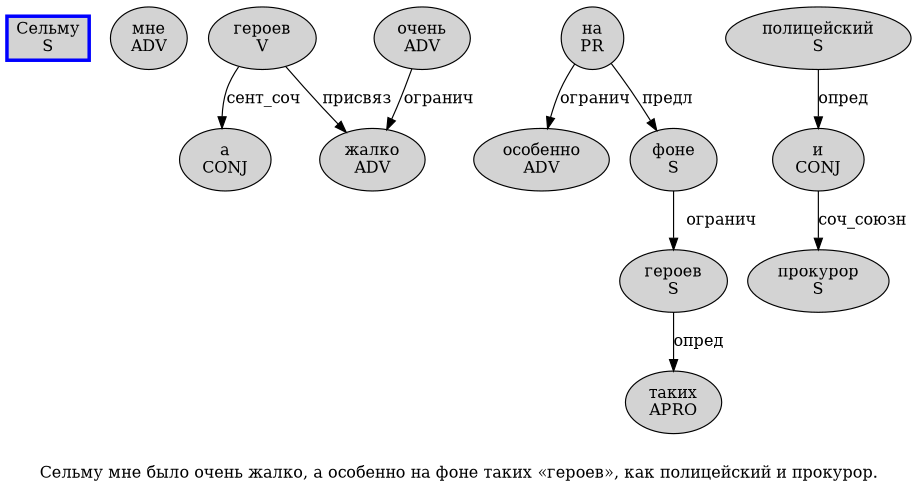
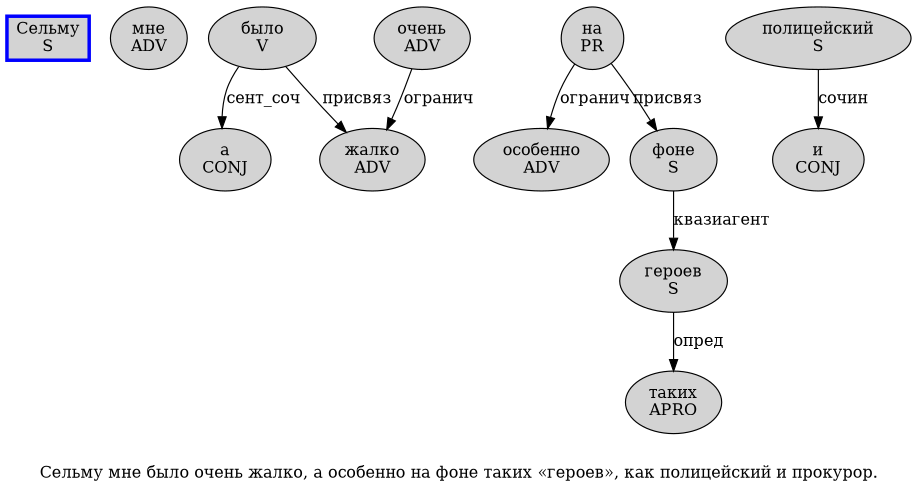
node "героев V": label "героев V" -> "было V"
edge "на PR" -> "фоне S": label "предл" -> "присвяз"
edge "полицейский S" -> "и CONJ": label "опред" -> "сочин"
edge "фоне S" -> "героев S": label "огранич" -> "квазиагент"
node "прокурор S": removed
